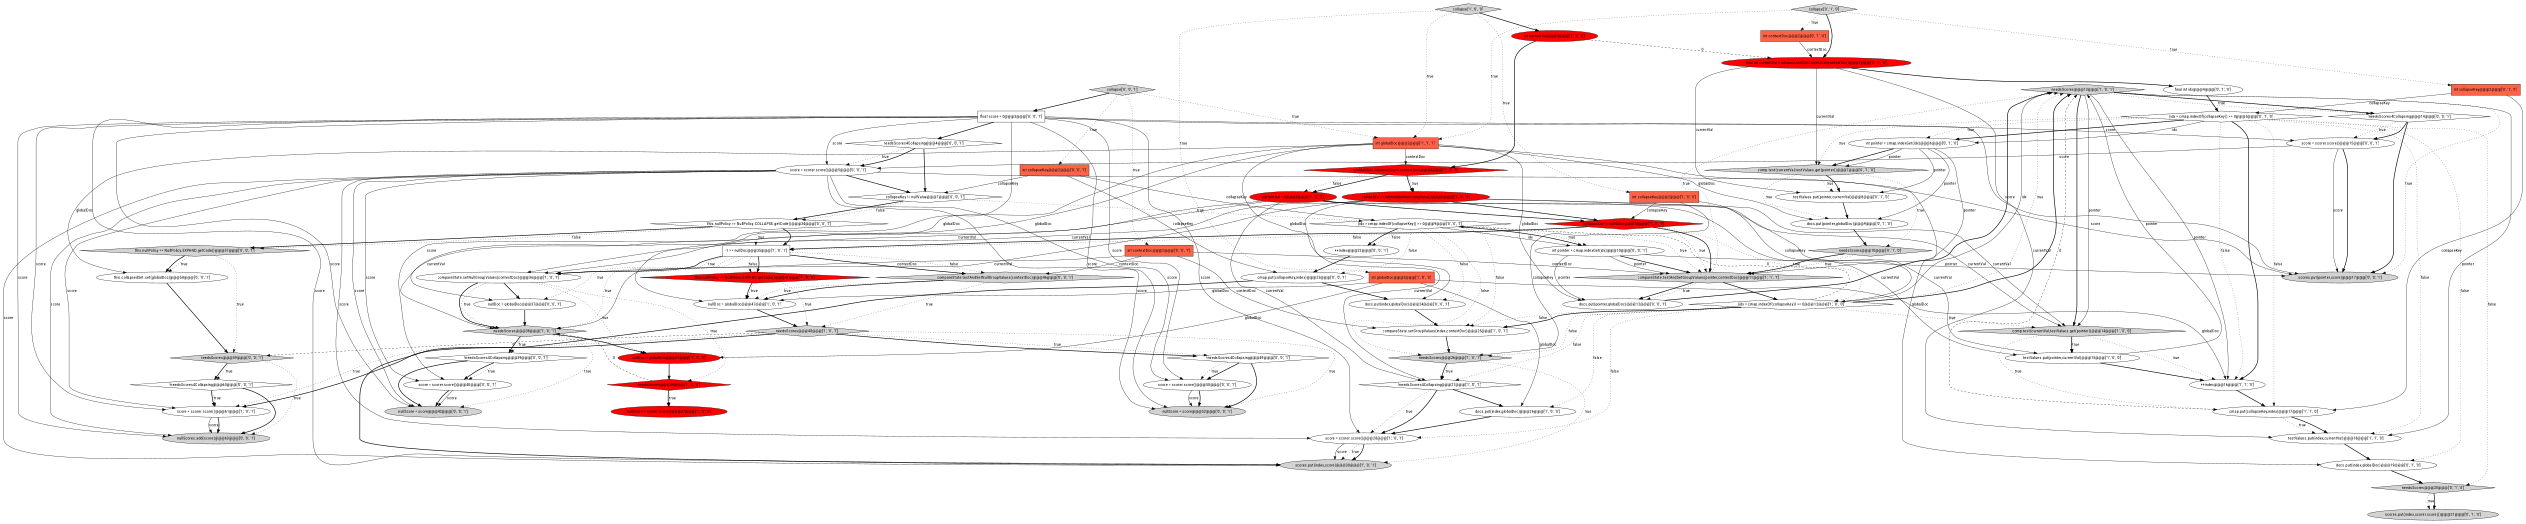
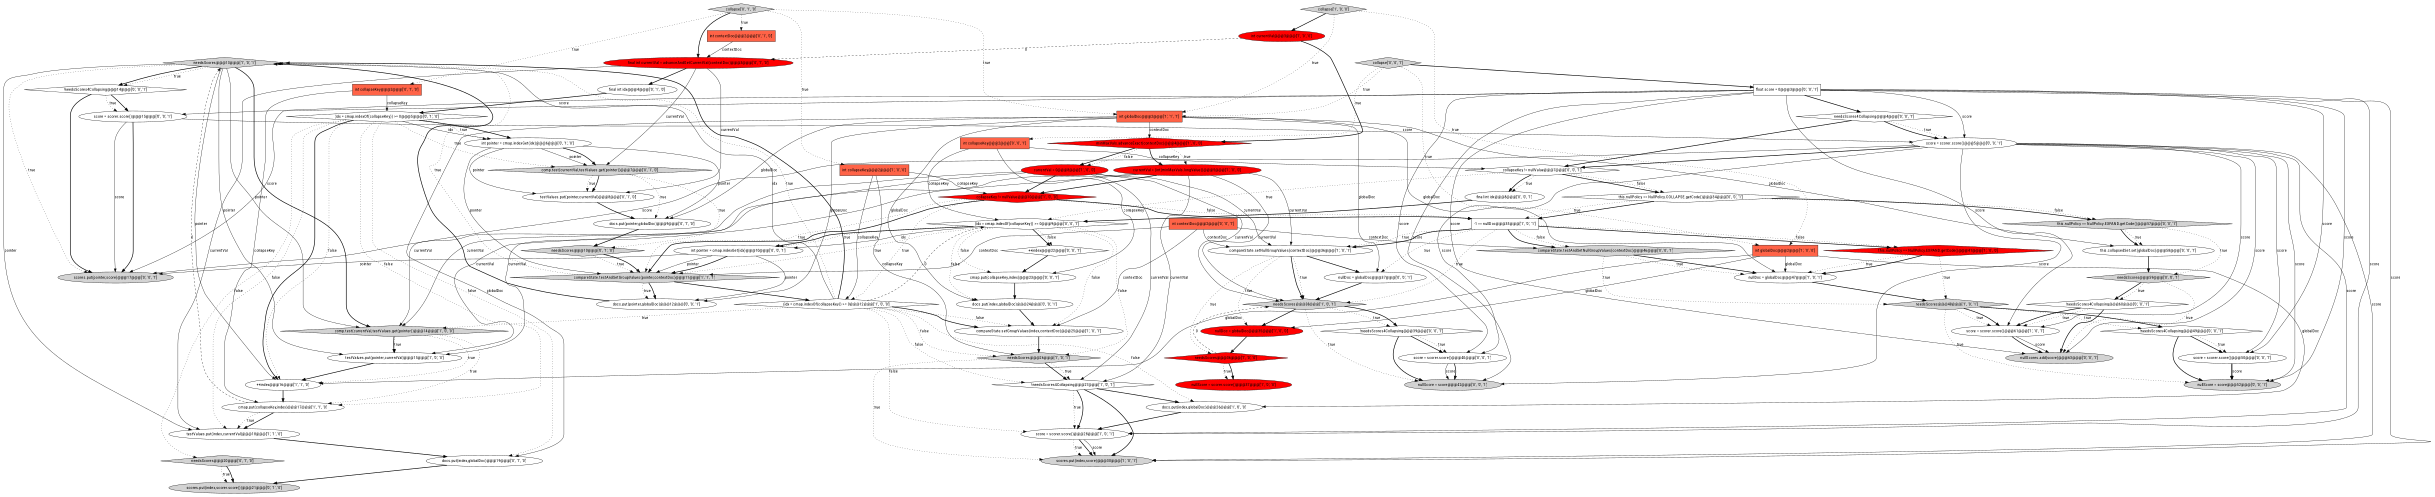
edge "collapse['1', '0', '0']" -> "int collapseKey@@@2@@@['1', '0', '0']": now "collapse['0', '1', '0']" -> "int collapseKey@@@2@@@['1', '0', '0']"
edge "collapse['0', '0', '1']" -> "int contextDoc@@@2@@@['0', '0', '1']": now "collapse['0', '0', '1']" -> "int globalDoc@@@2@@@['1', '0', '0']"
node "final int idx@@@8@@@['0', '0', '1']": added
node "++index@@@22@@@['0', '0', '1']": shape ellipse -> diamond
edge "testValues.put(pointer,currentVal)@@@15@@@['1', '0', '0']" -> "needsScores@@@13@@@['1', '0', '1']": reversed
edge "needsScores@@@48@@@['1', '0', '1']" -> "needsScores@@@59@@@['0', '0', '1']": removed, label "0"
edge "cmap.put(collapseKey,index)@@@23@@@['0', '0', '1']" -> "scores.put(index,score)@@@30@@@['1', '0', '1']": now "!needsScores4Collapsing@@@27@@@['1', '0', '1']" -> "scores.put(index,score)@@@30@@@['1', '0', '1']"
edge "docs.put(index,globalDoc)@@@19@@@['0', '1', '0']" -> "needsScores@@@20@@@['0', '1', '0']": now "docs.put(index,globalDoc)@@@19@@@['0', '1', '0']" -> "scores.put(index,scorer.score())@@@21@@@['0', '1', '0']"
